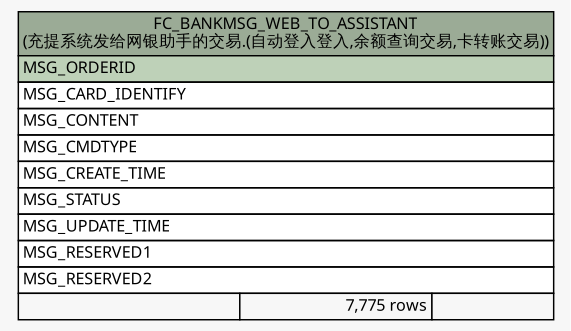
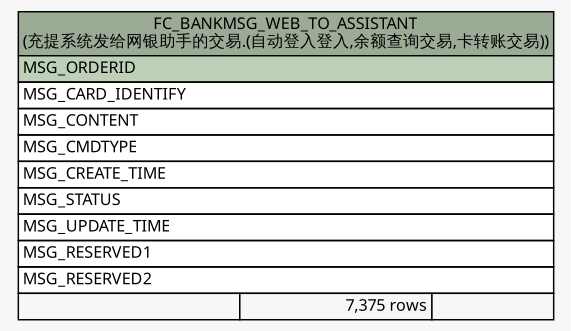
node "FC_BANKMSG_WEB_TO_ASSISTANT": text "7,775 rows" -> "7,375 rows"
